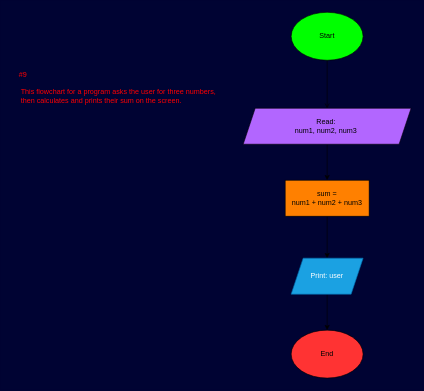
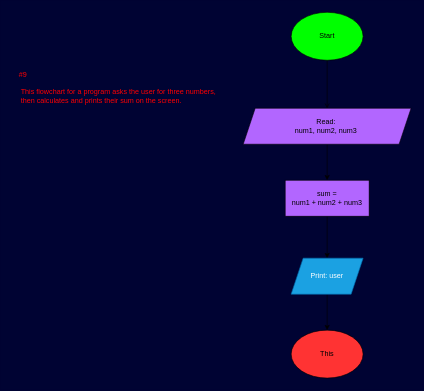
node "sum = num1 + num2 + num3": fillcolor #ff8000 -> #b266ff
node "End": label "End" -> "This"
